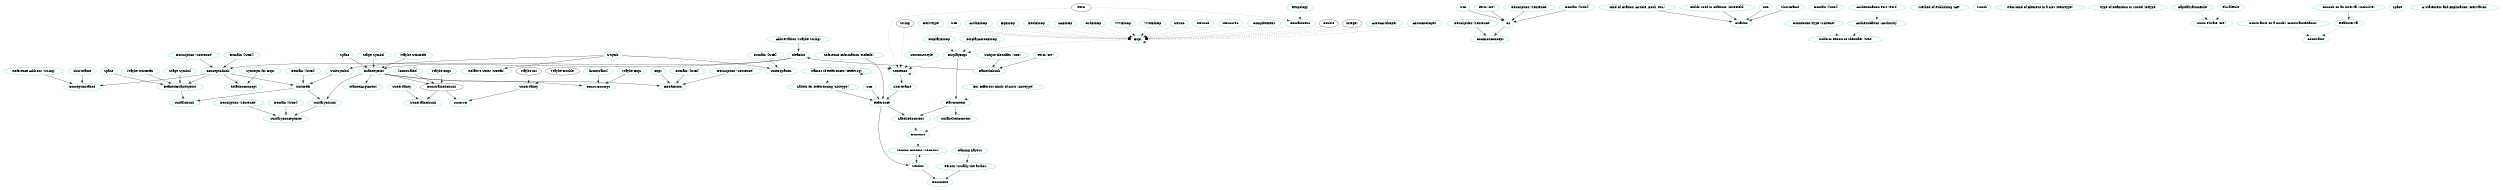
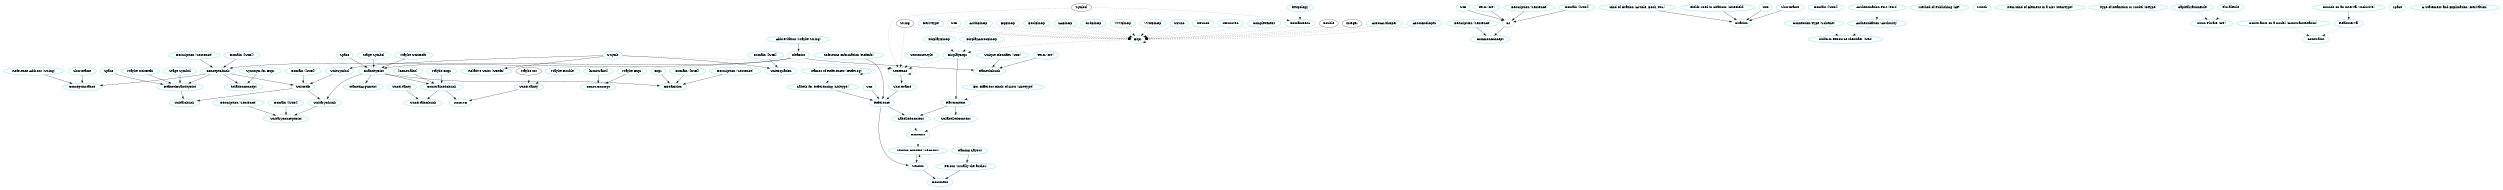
node "Term": label "Term" -> "Symbol"
edge "NamedChunk" -> "IdeaDict": reversed
node "Maybe Double": color black -> cyan3
edge "QuantityDict" -> "ConstrConcept": removed
node "ConstrainedChunk": color black -> cyan3
